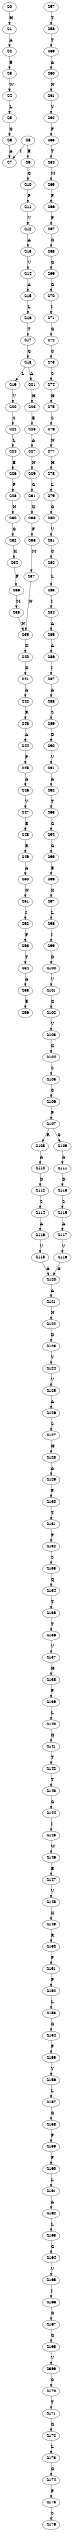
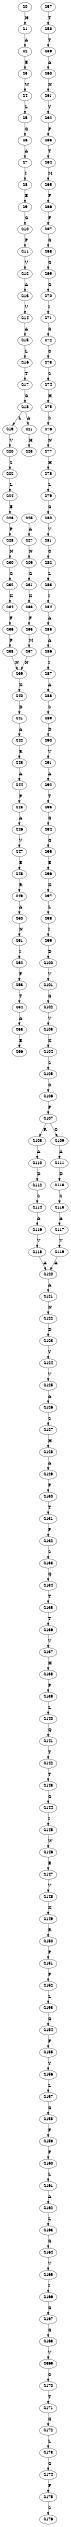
edge "S8" -> "S7": reversed
edge "S23" -> "S25": removed, label "E"
edge "S36" -> "S38": label "M" -> "P"
